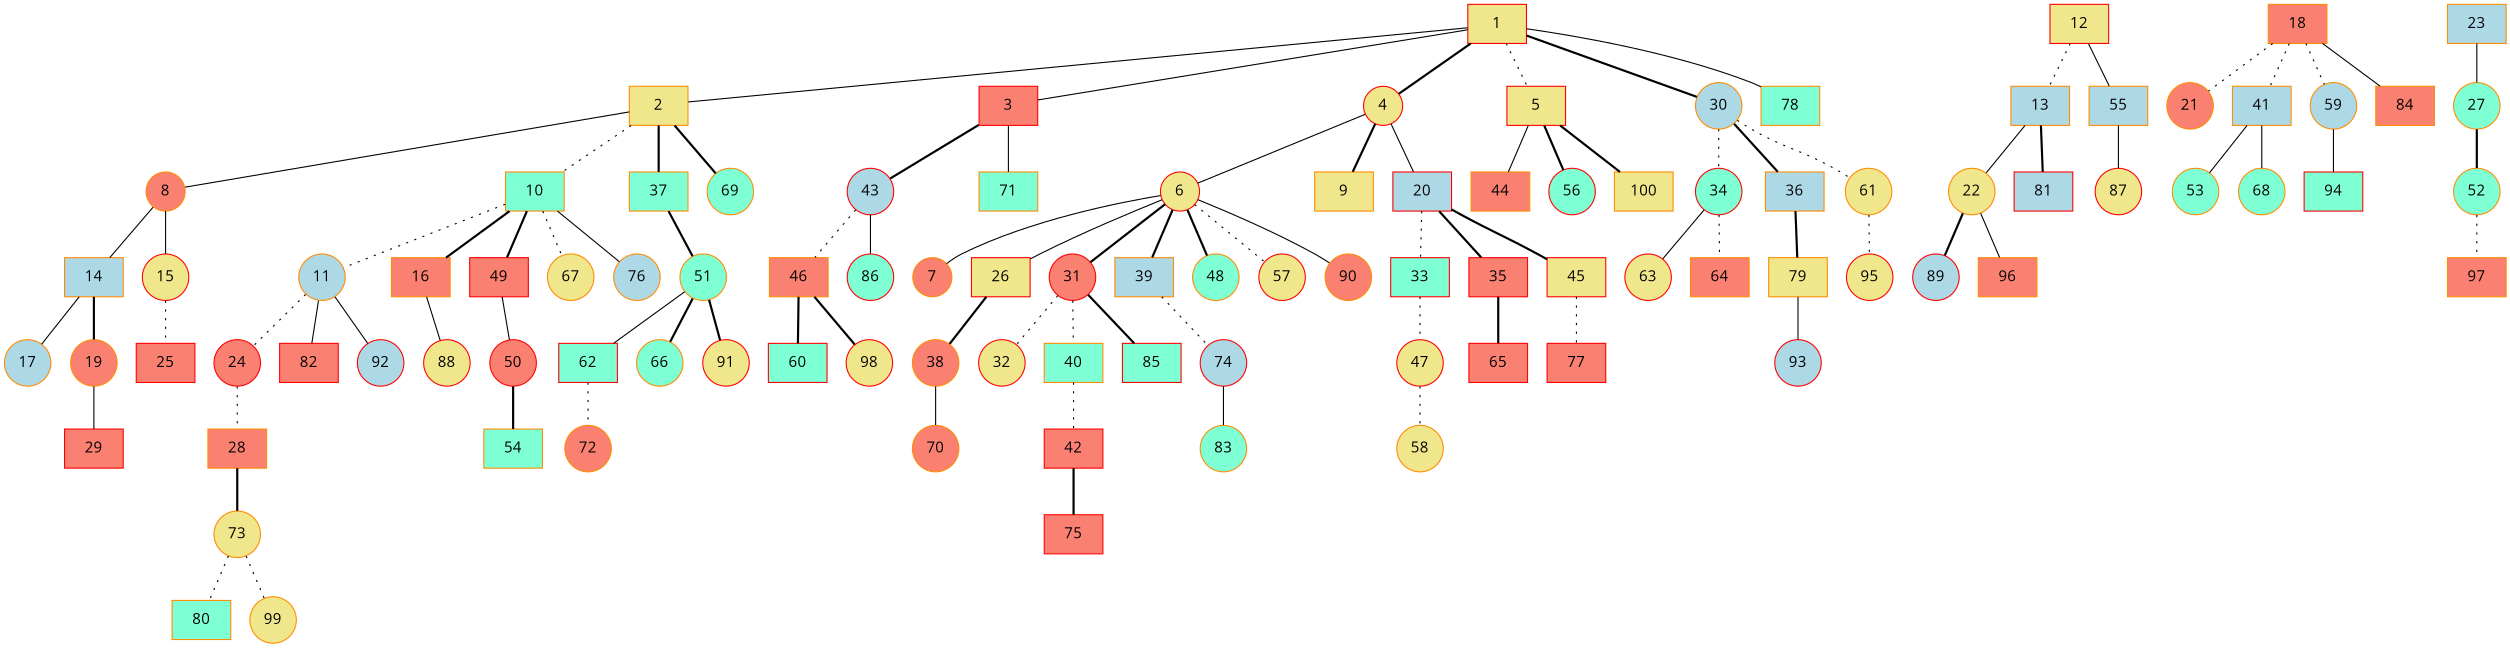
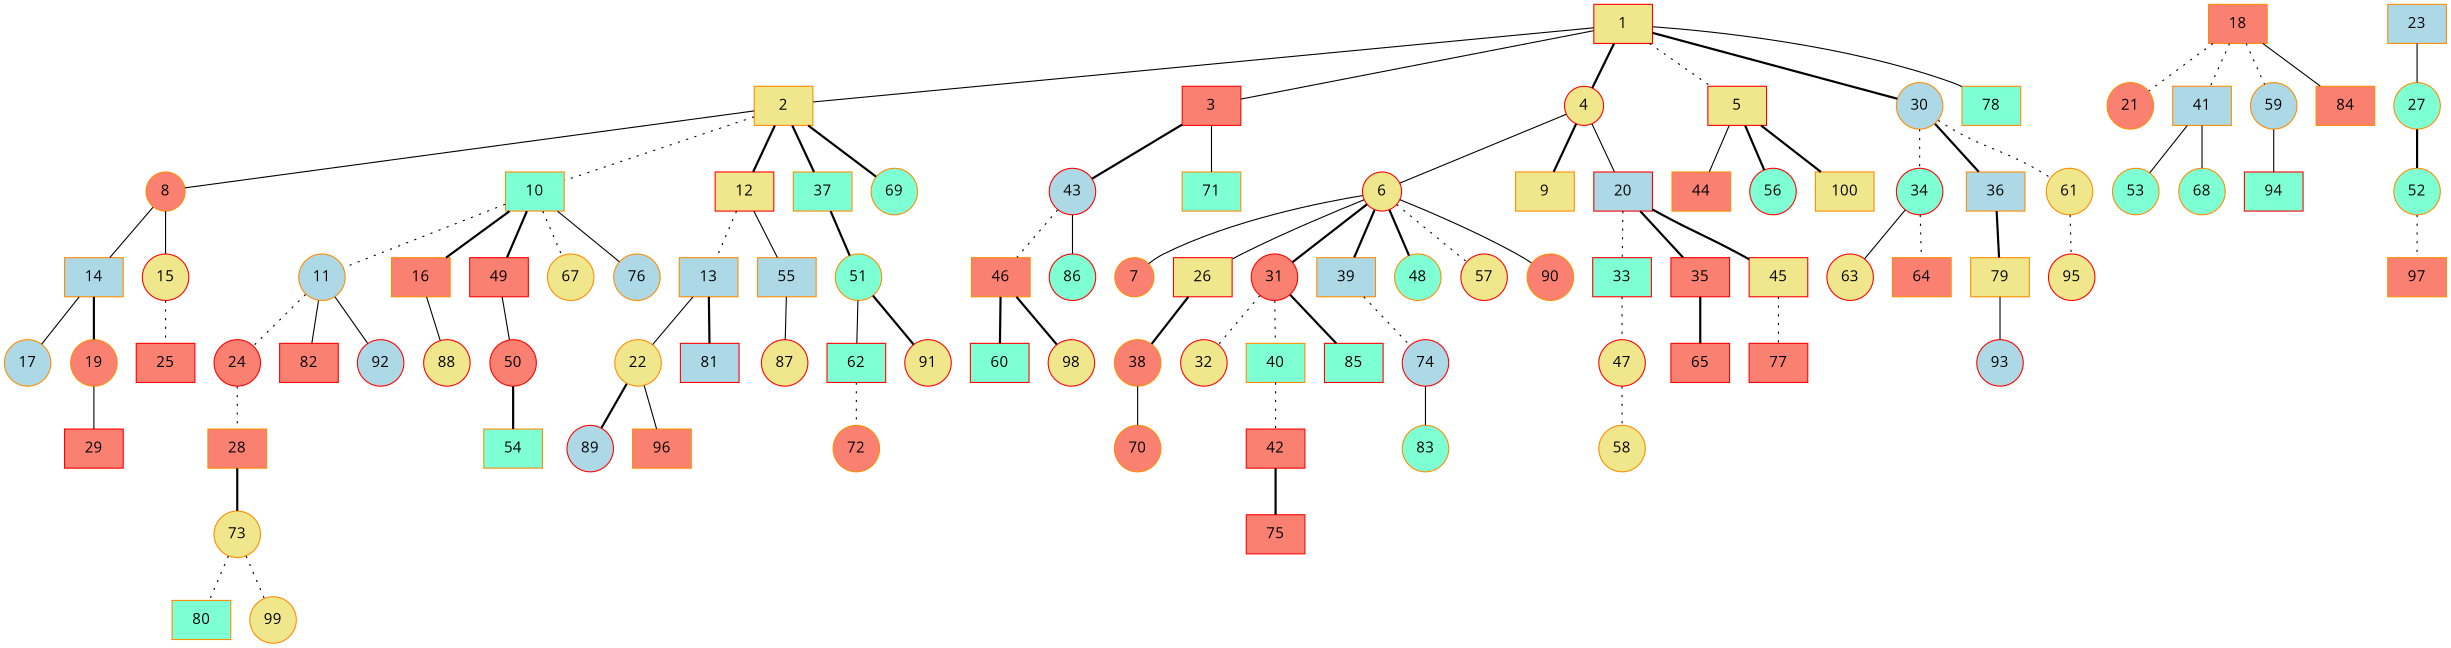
edge "2" -- "12": added
node "66": removed
